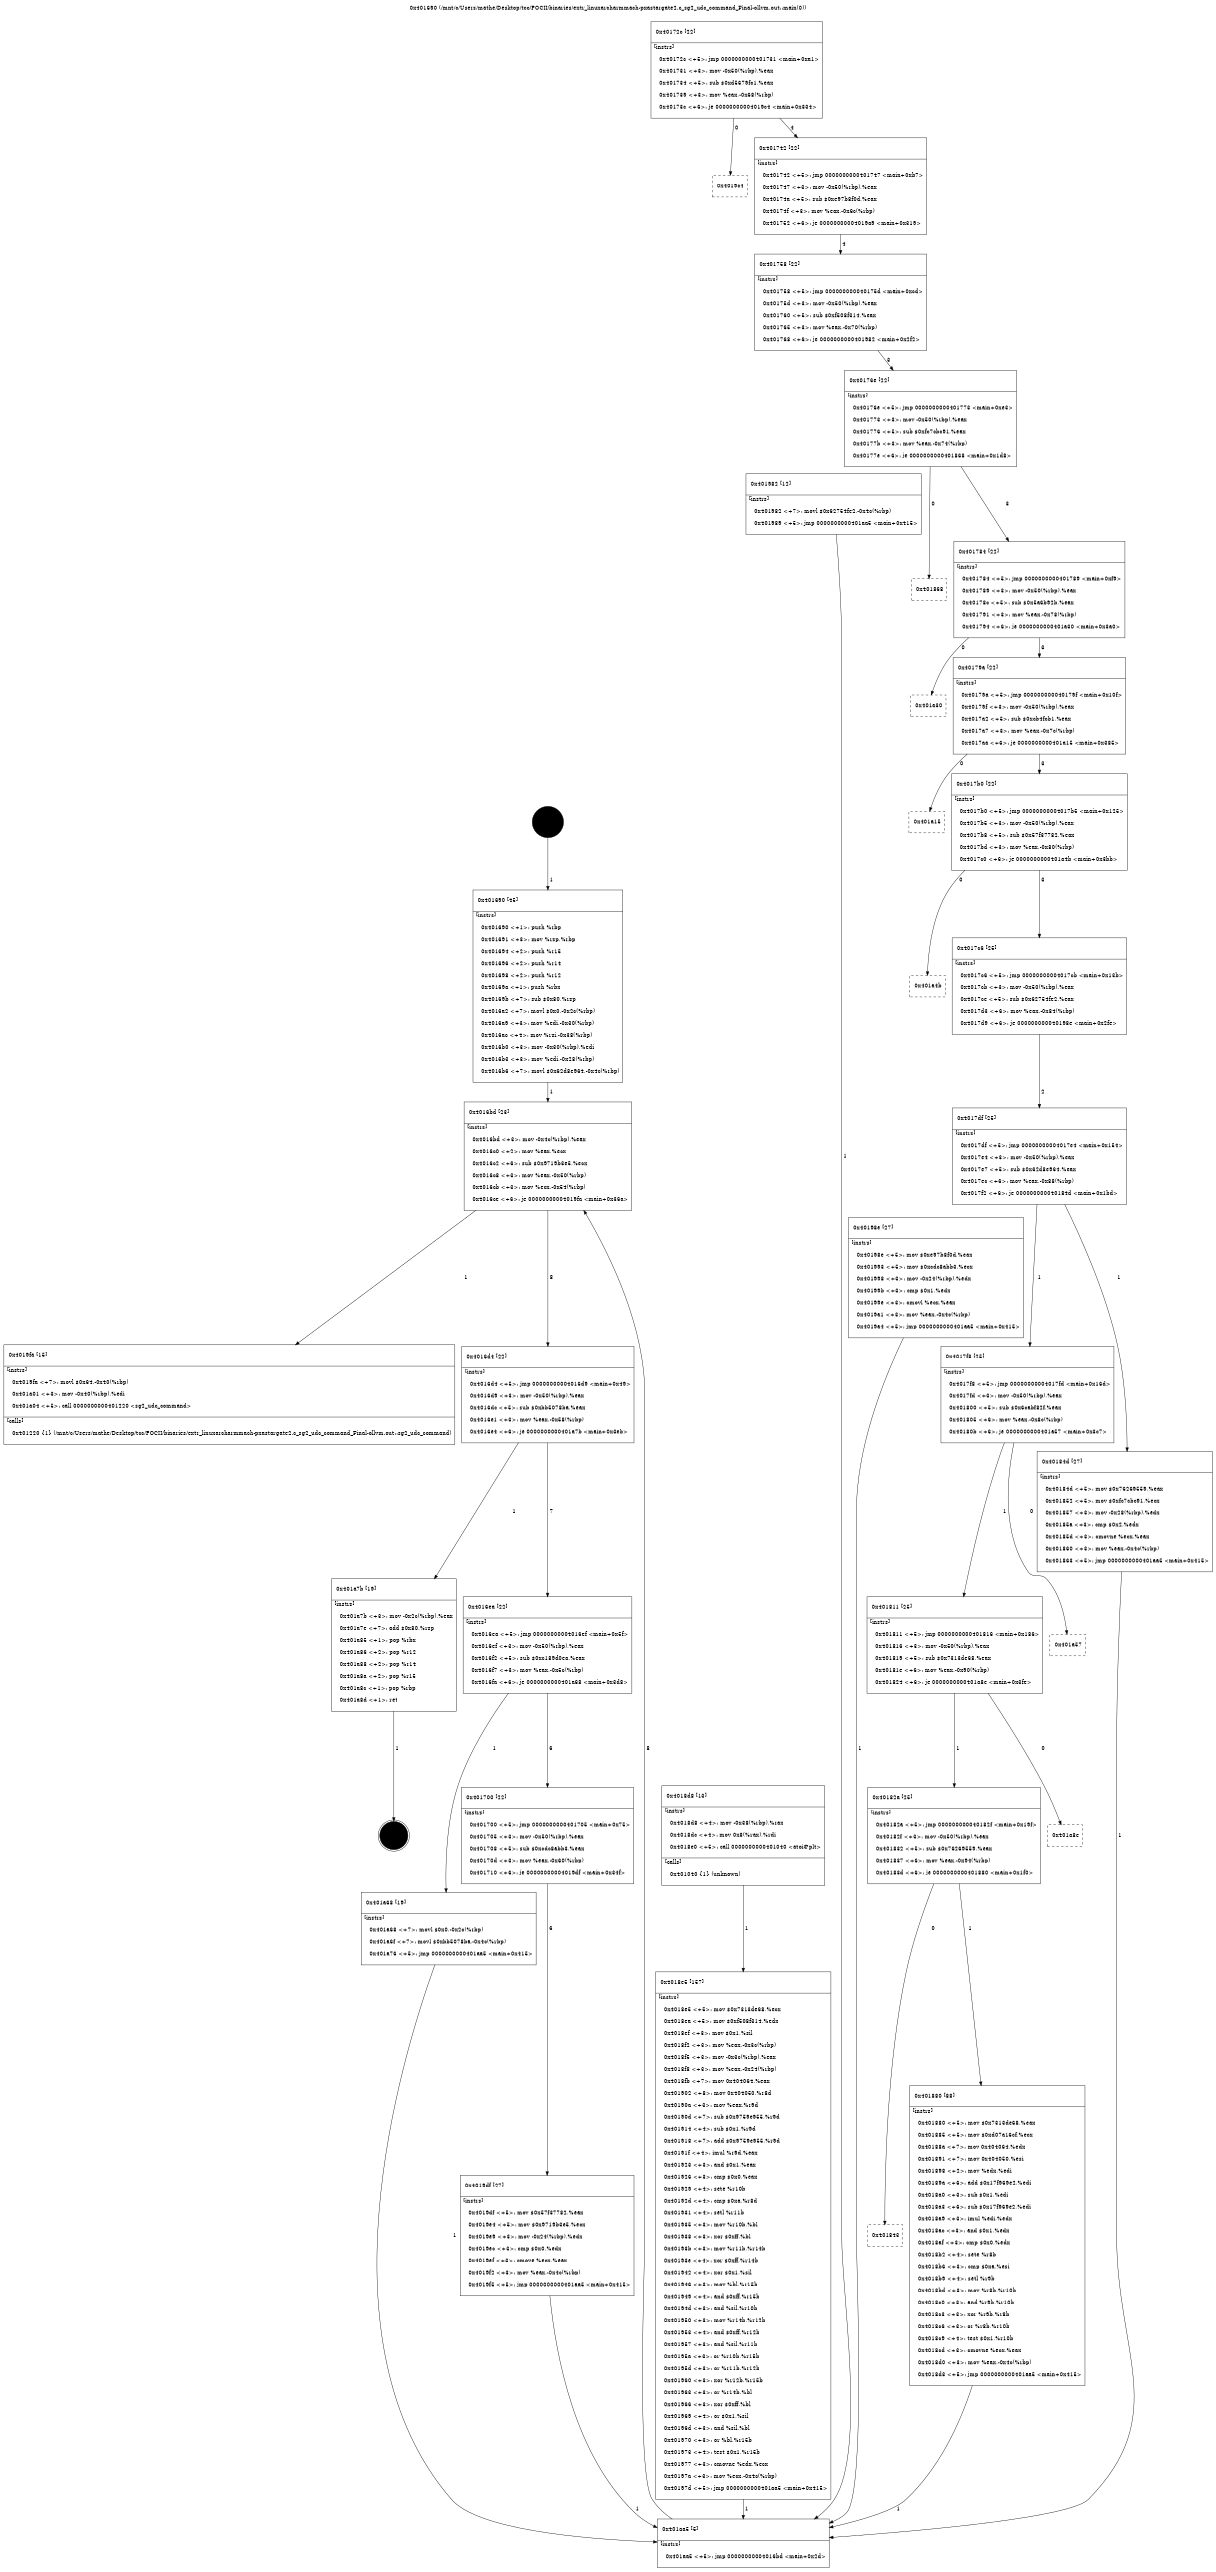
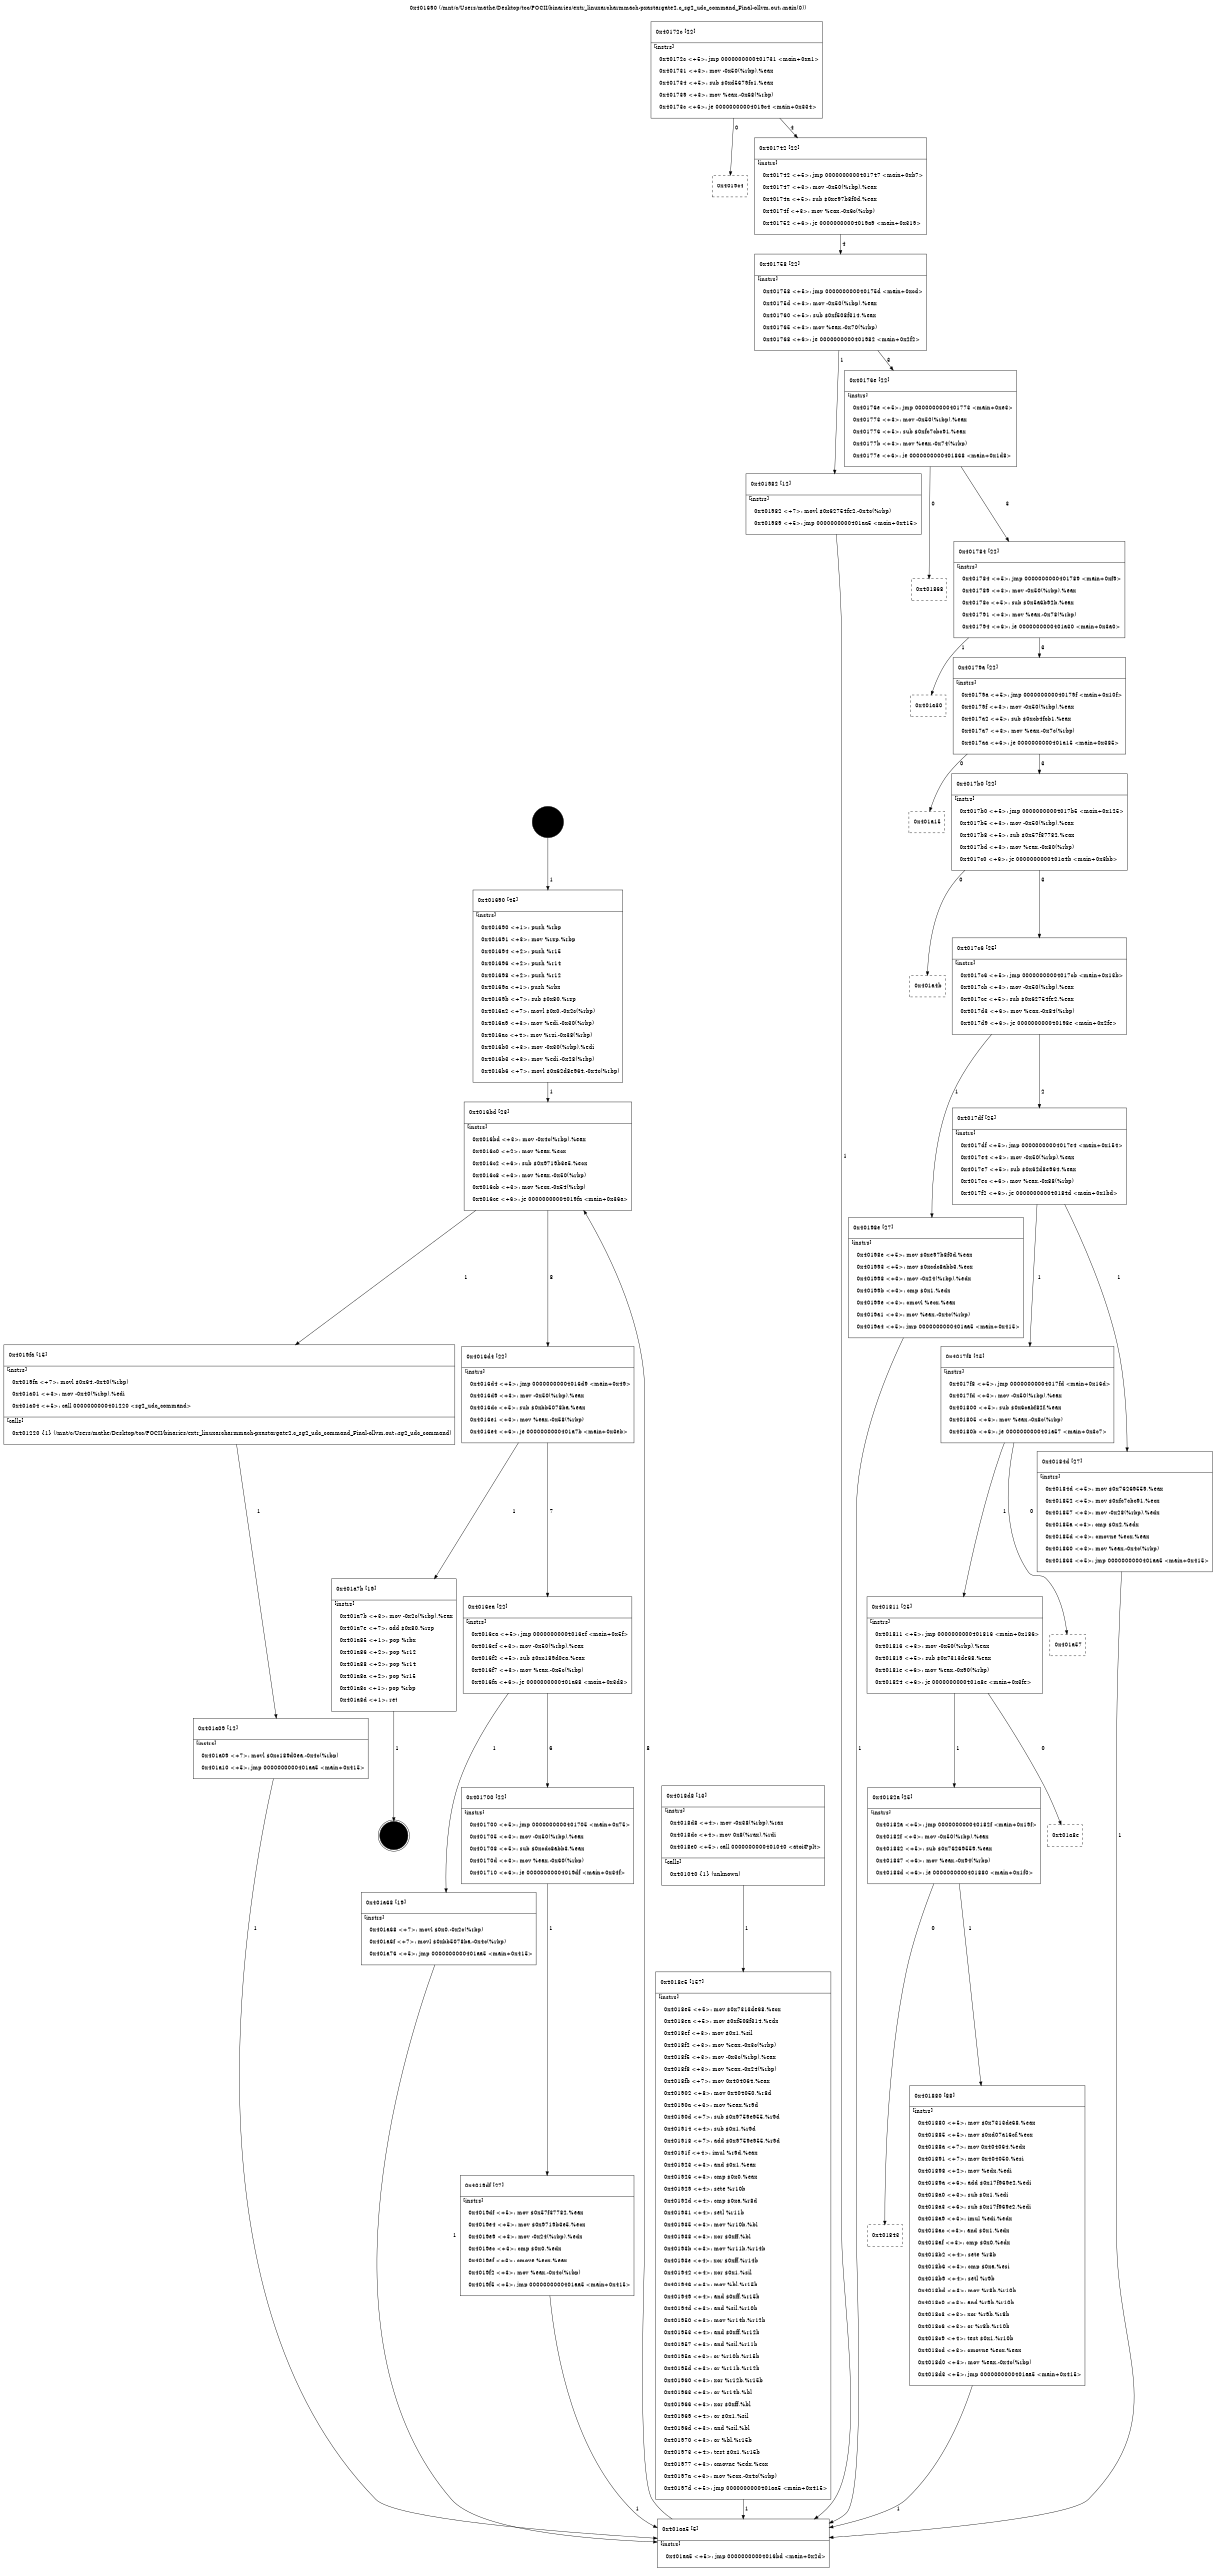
edge "0x401758 [22]" -> "0x401982 [12]": added, label "1"
edge "0x401784 [22]" -> "0x401a30": label " 0" -> " 1"
edge "0x4017c6 [25]" -> "0x40198e [27]": added, label "1"
node "0x401a09 [12]": added
edge "0x401700 [22]" -> "0x4019df [27]": label " 6" -> " 1"
